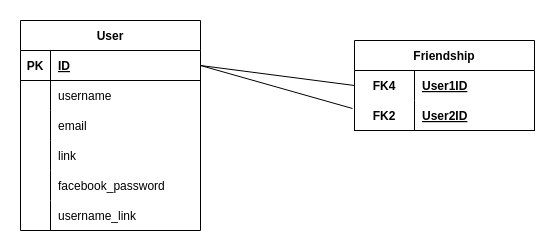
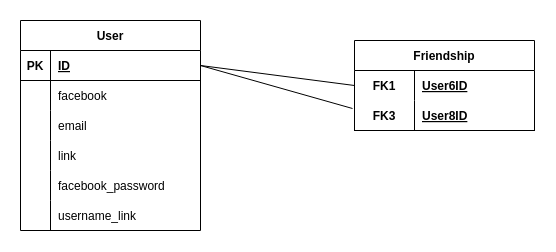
node "FK4": label "FK4" -> "FK1"
node "User1ID": label "User1ID" -> "User6ID"
node "username": label "username" -> "facebook"
node "FK2": label "FK2" -> "FK3"
node "User2ID": label "User2ID" -> "User8ID"
